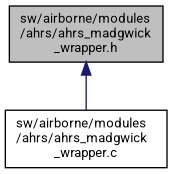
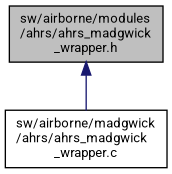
node "sw/airborne/modules /ahrs/ahrs_madgwick _wrapper.c": label "sw/airborne/modules /ahrs/ahrs_madgwick _wrapper.c" -> "sw/airborne/madgwick /ahrs/ahrs_madgwick _wrapper.c"
